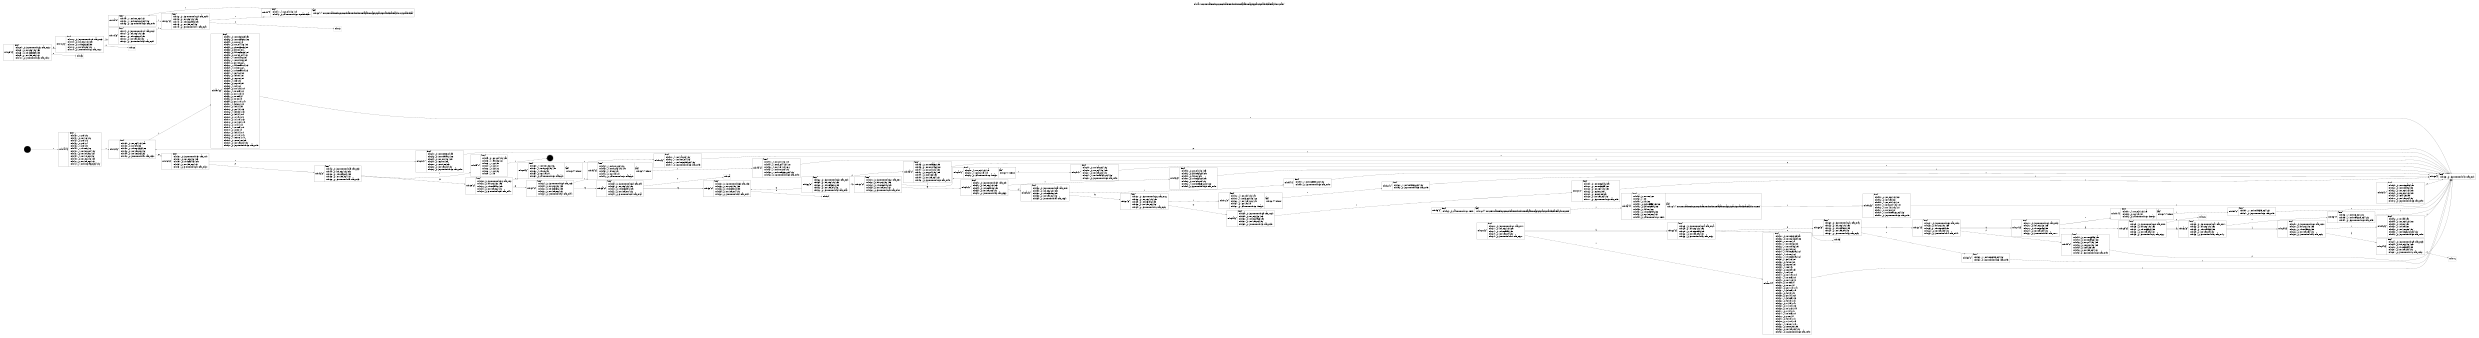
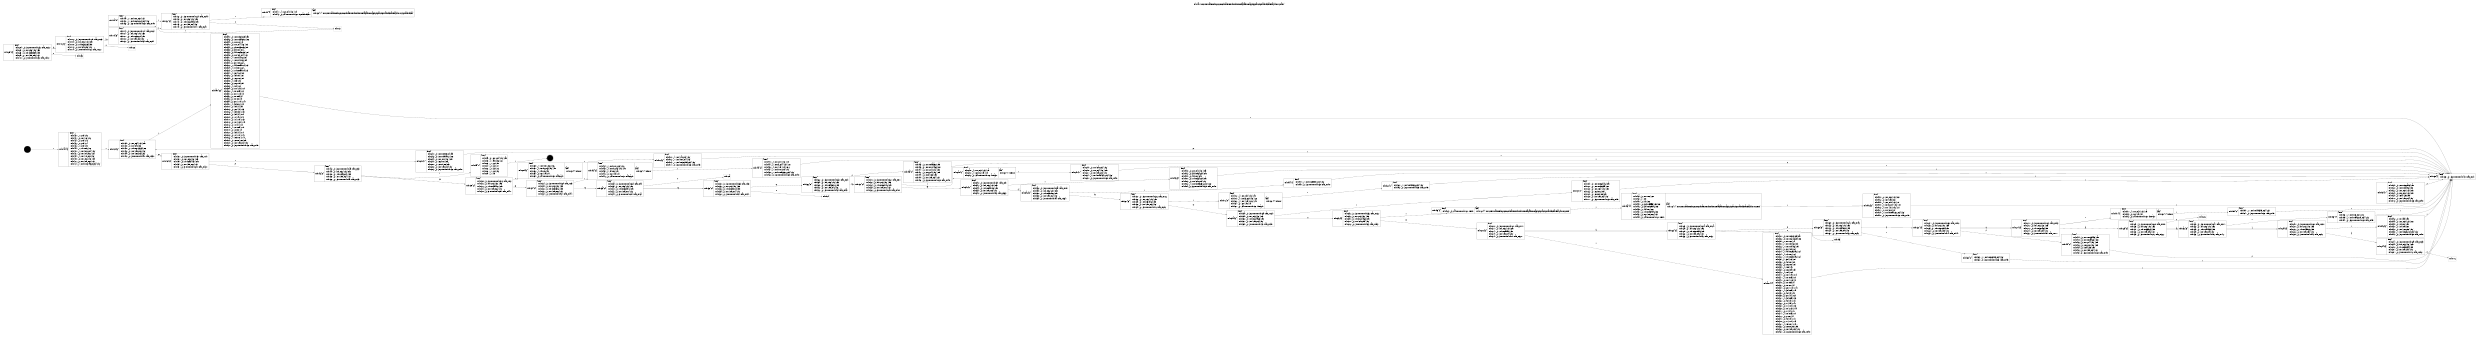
edge "0x401b41 [9]" -> "0x401b4a [19]": now "0x401751" -> "0x401b4a [19]"
edge "0x401566 [22]" -> "0x401550 [22]": reversed
node "0x4015f3 [25]": added
